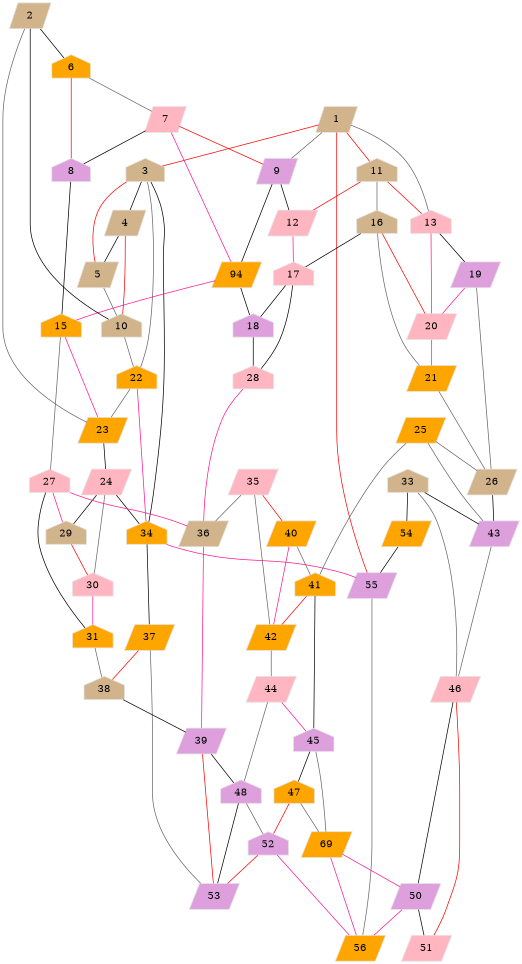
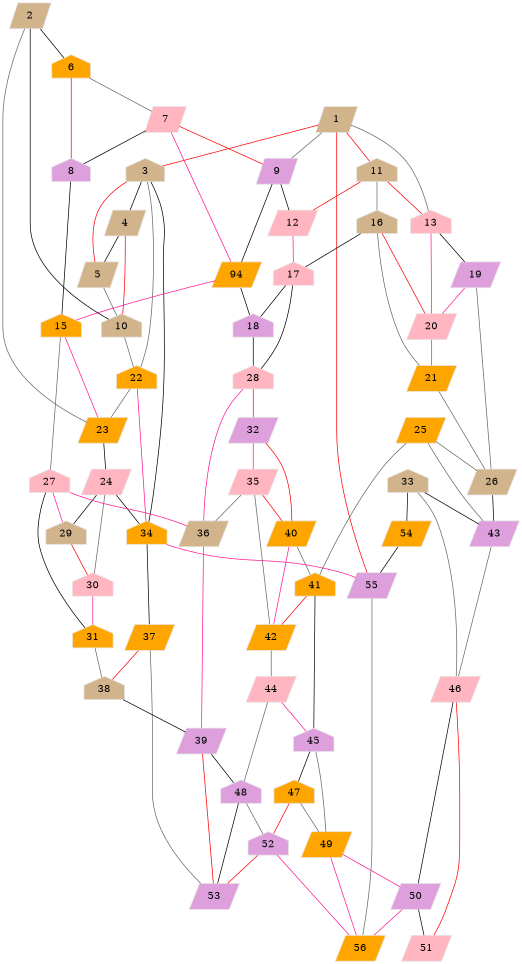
node "32": added
node "69": label "69" -> "49"
